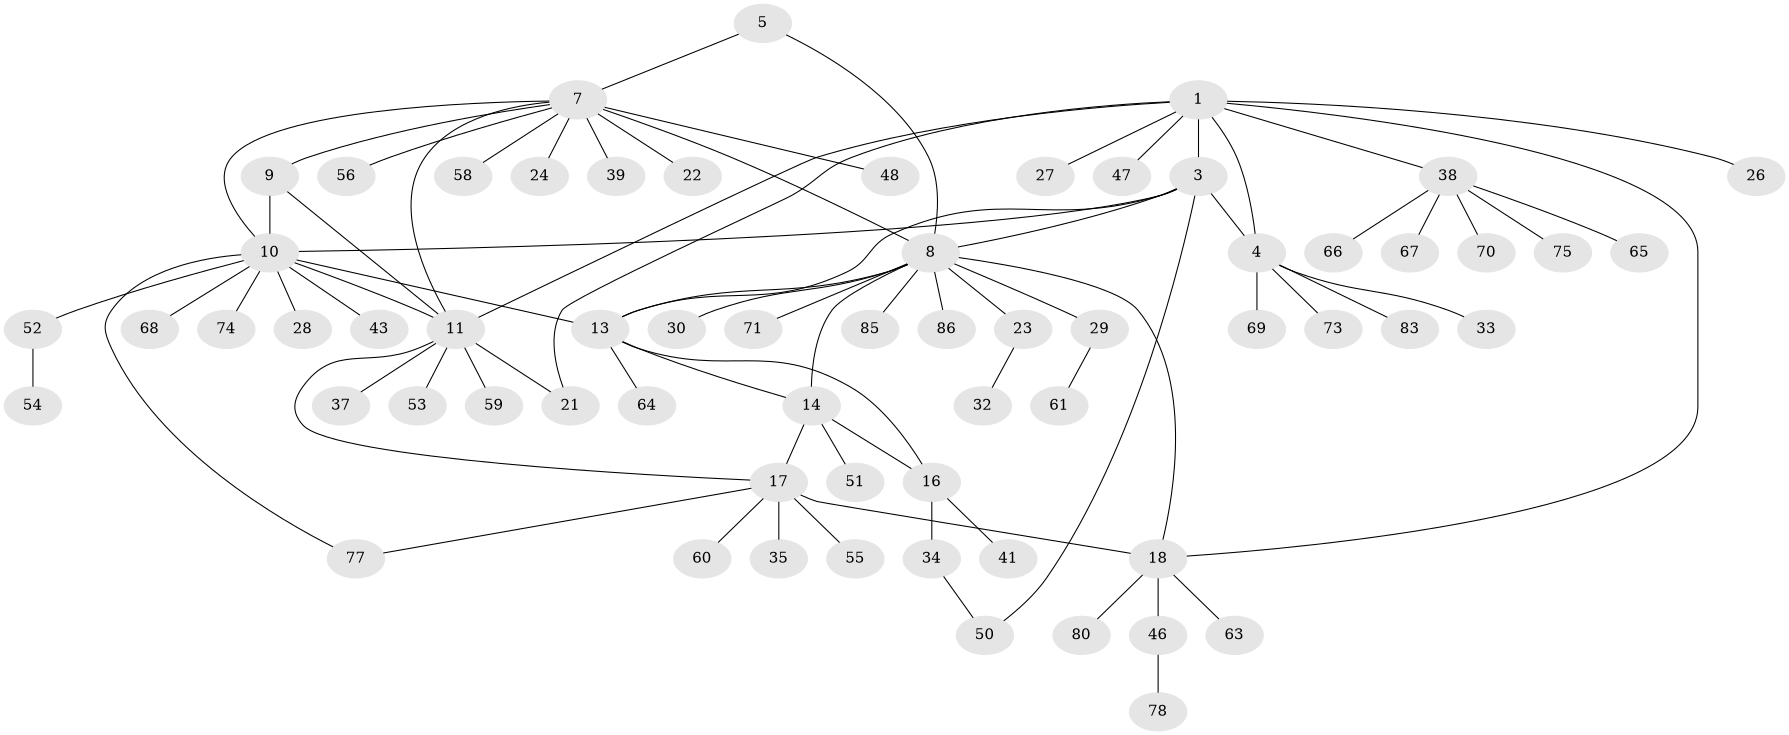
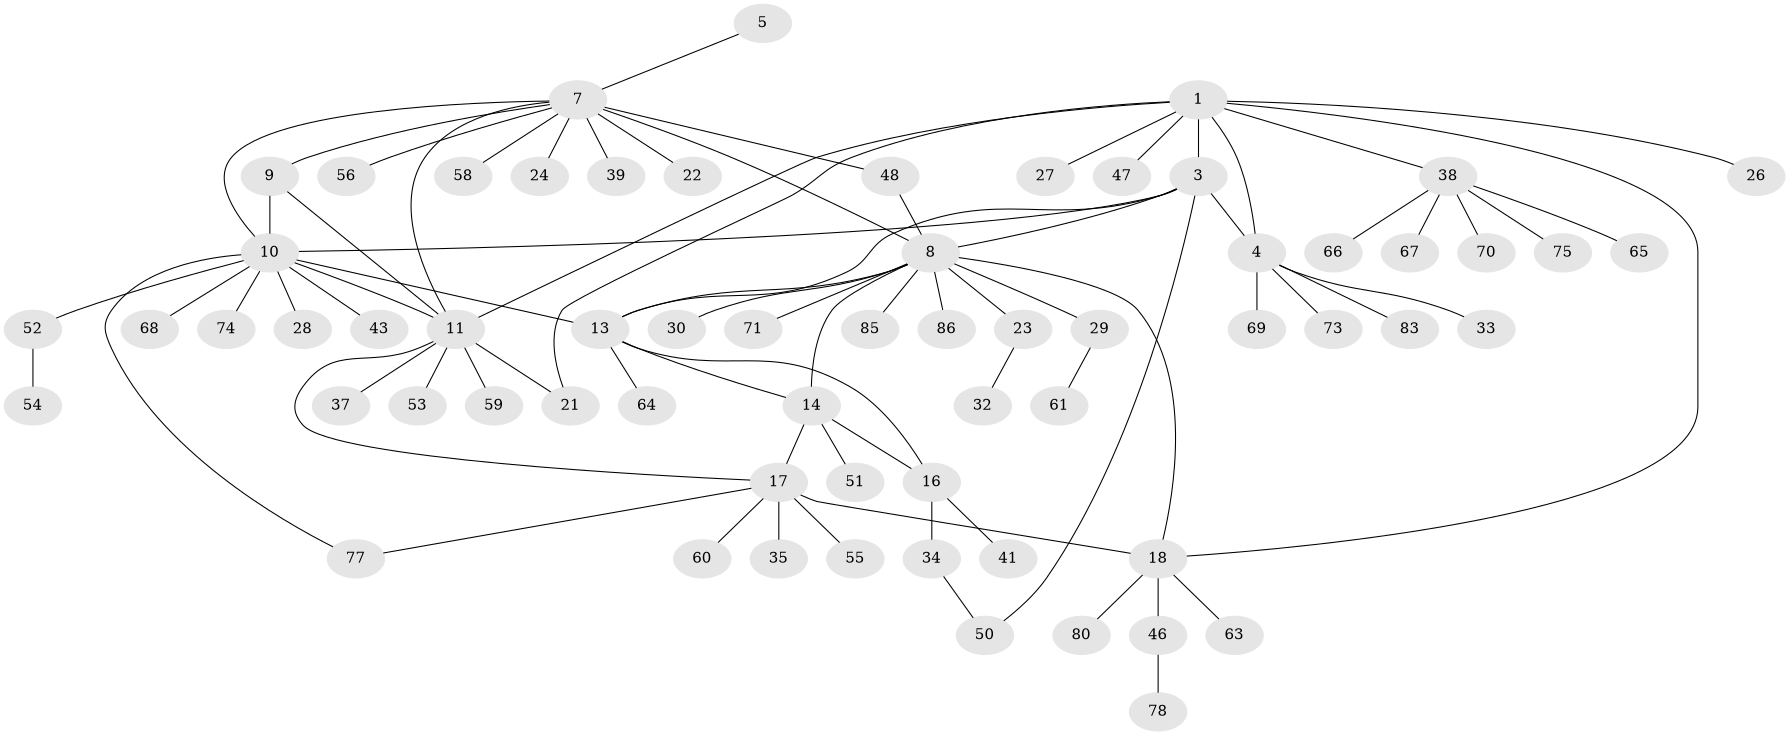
edge "5" -- "8": now "48" -- "8"
